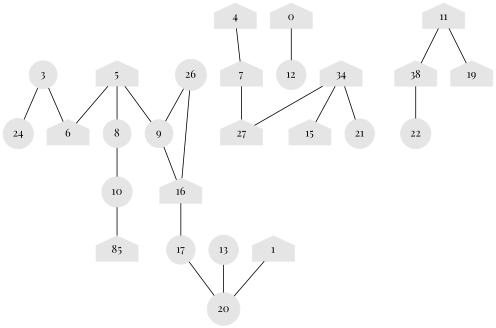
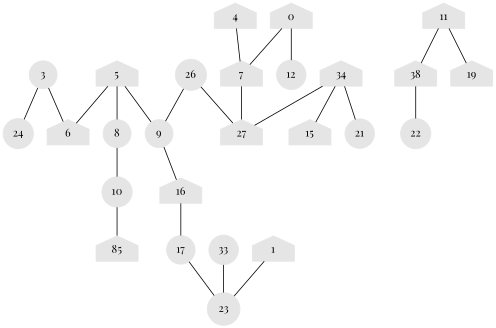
edge "0" -- "7": added
edge "26" -- "16": now "26" -- "27"
node "13": label "13" -> "33"
node "20": label "20" -> "23"
